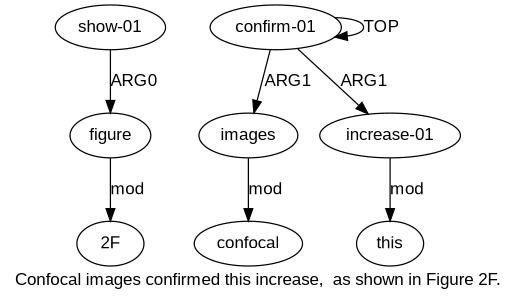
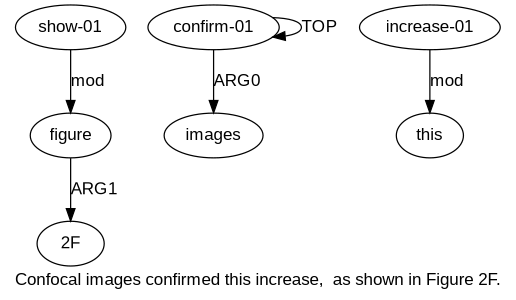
edge "confirm-01" -> "increase-01": removed, label "ARG1"
edge "show-01" -> "figure": label "ARG0" -> "mod"
edge "confirm-01" -> "images": label "ARG1" -> "ARG0"
edge "figure" -> "2F": label "mod" -> "ARG1"
node "confocal": removed
